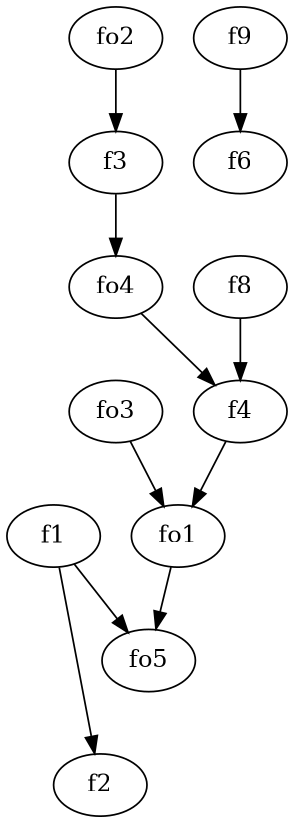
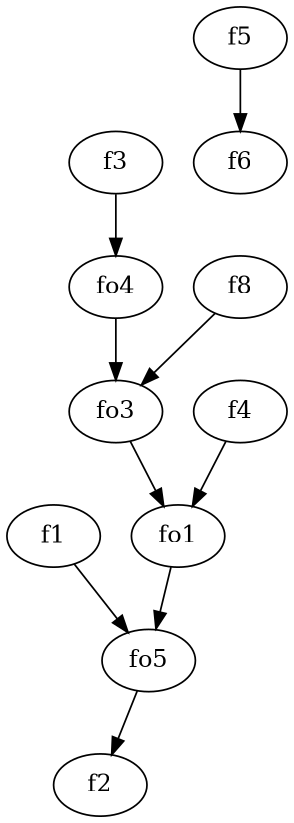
node "fo2": removed
node "f9": label "f9" -> "f5"
edge "f8" -> "f4": now "f8" -> "fo3"
edge "fo4" -> "f4": now "fo4" -> "fo3"
edge "f1" -> "f2": now "fo5" -> "f2"
